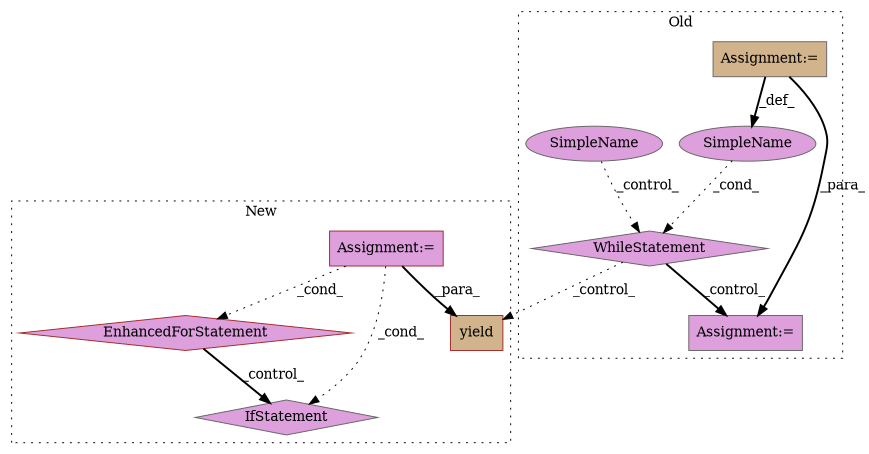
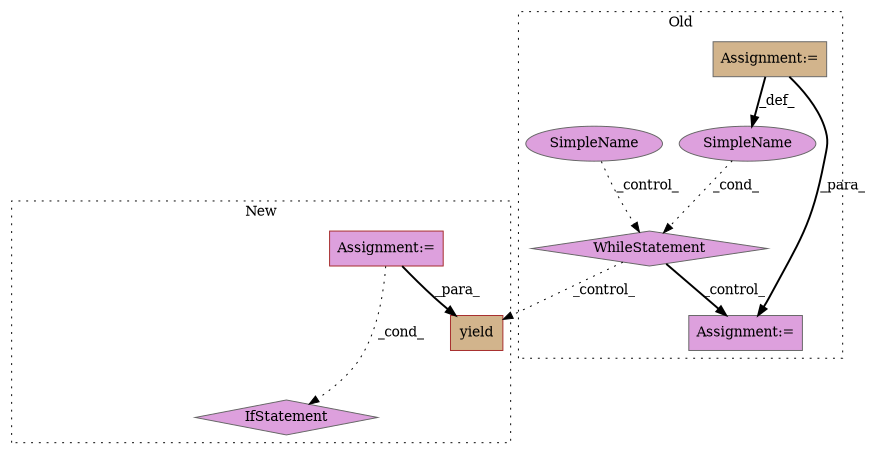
node "EnhancedForStatement": removed
